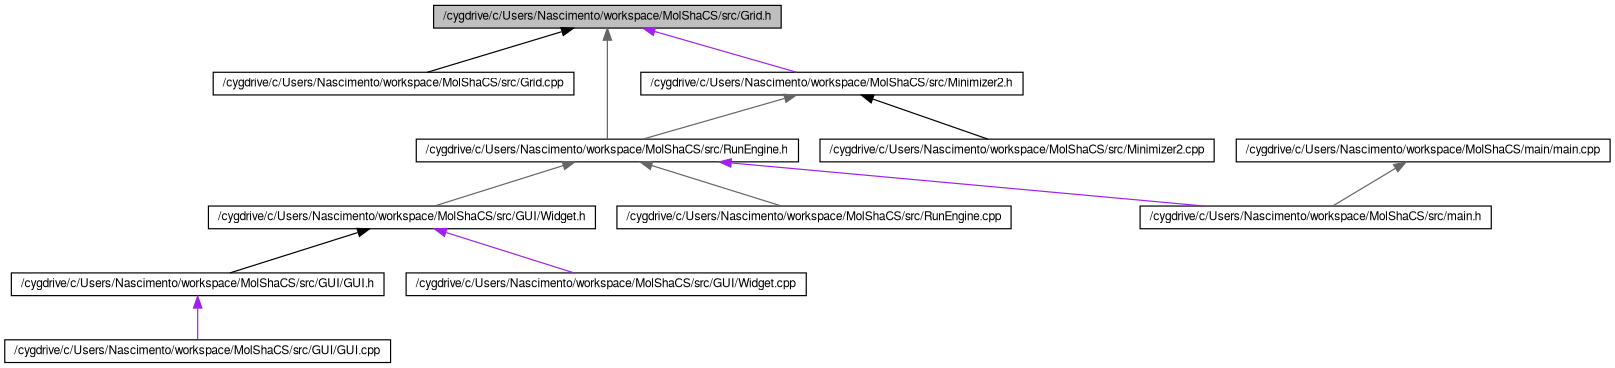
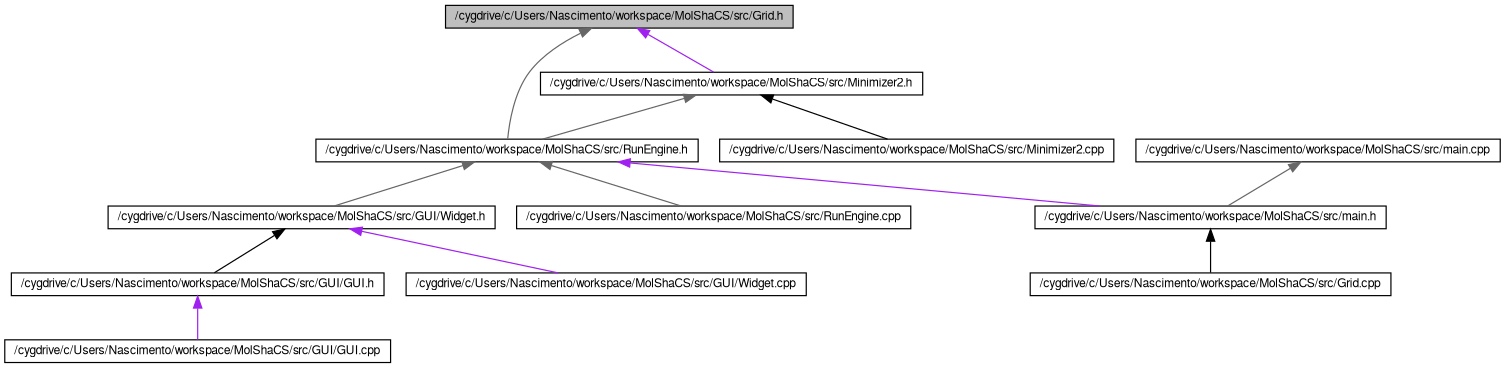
edge "/cygdrive/c/Users/Nascimento/workspace/MolShaCS/src/Grid.cpp" -> "/cygdrive/c/Users/Nascimento/workspace/MolShaCS/src/Grid.h": now "/cygdrive/c/Users/Nascimento/workspace/MolShaCS/src/Grid.cpp" -> "/cygdrive/c/Users/Nascimento/workspace/MolShaCS/src/main.h"
node "/cygdrive/c/Users/Nascimento/workspace/MolShaCS/main/main.cpp": label "/cygdrive/c/Users/Nascimento/workspace/MolShaCS/main/main.cpp" -> "/cygdrive/c/Users/Nascimento/workspace/MolShaCS/src/main.cpp"
